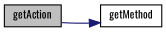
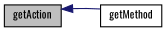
edge "getAction" -> "getMethod": reversed
